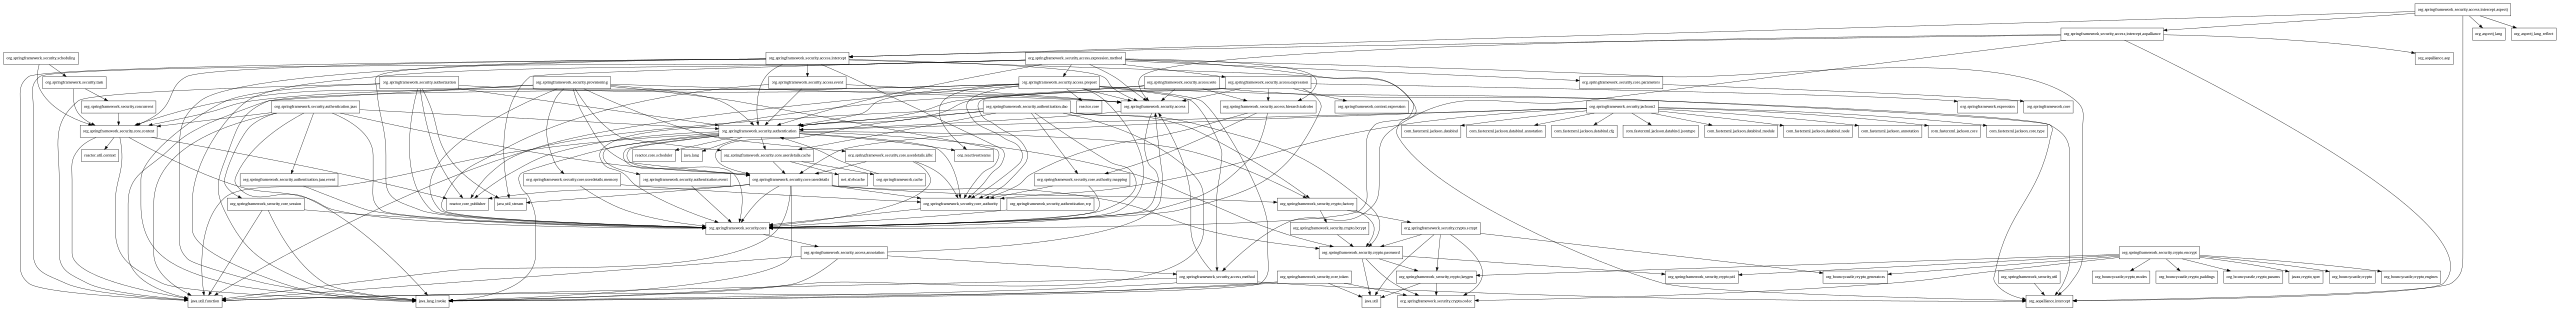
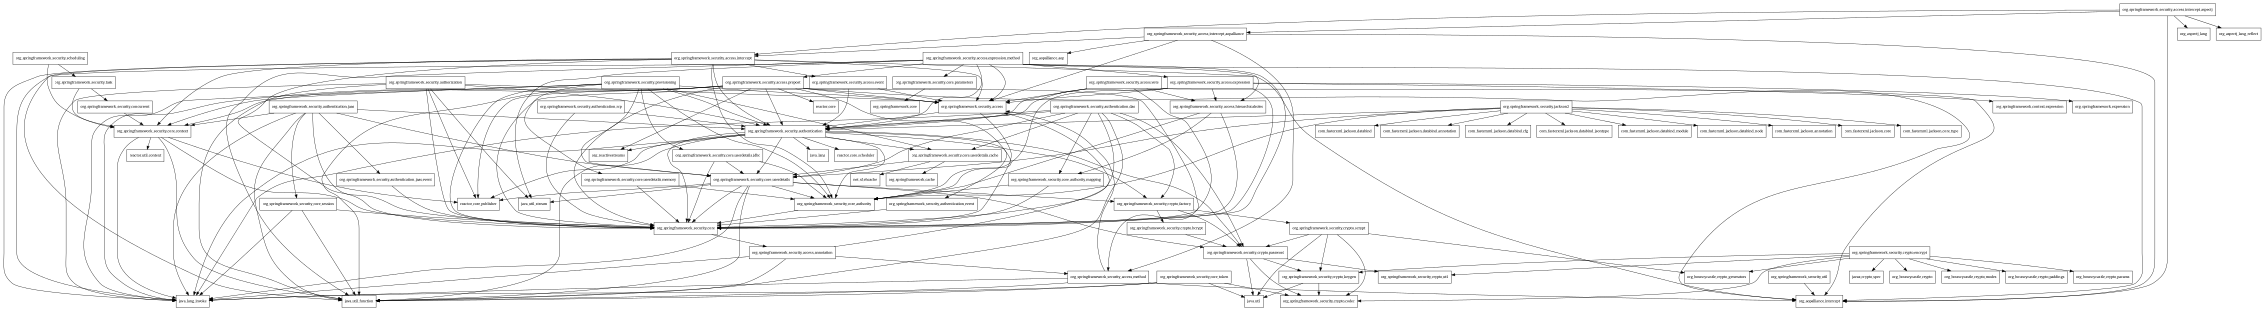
edge "org_springframework_cache" -> "org_springframework_security_authentication": now "org_springframework_security_authentication_rcp" -> "org_springframework_security_authentication"
node "org_bouncycastle_crypto_engines": removed
